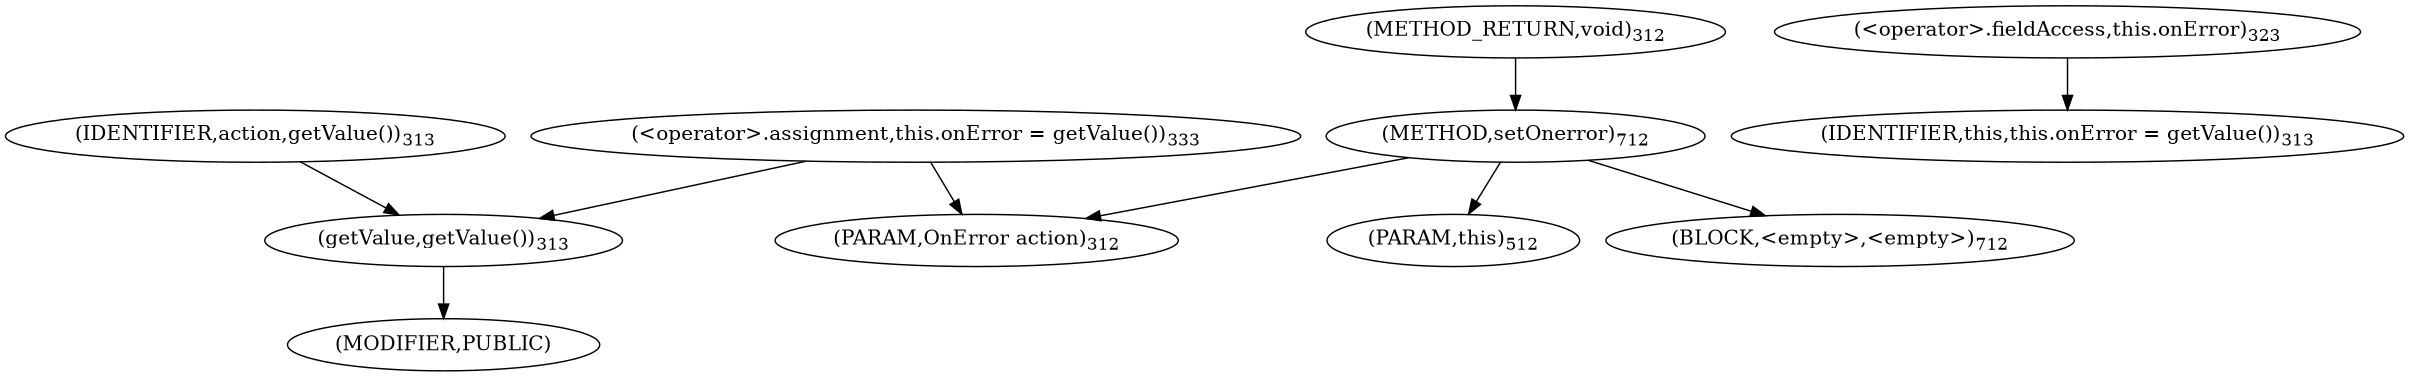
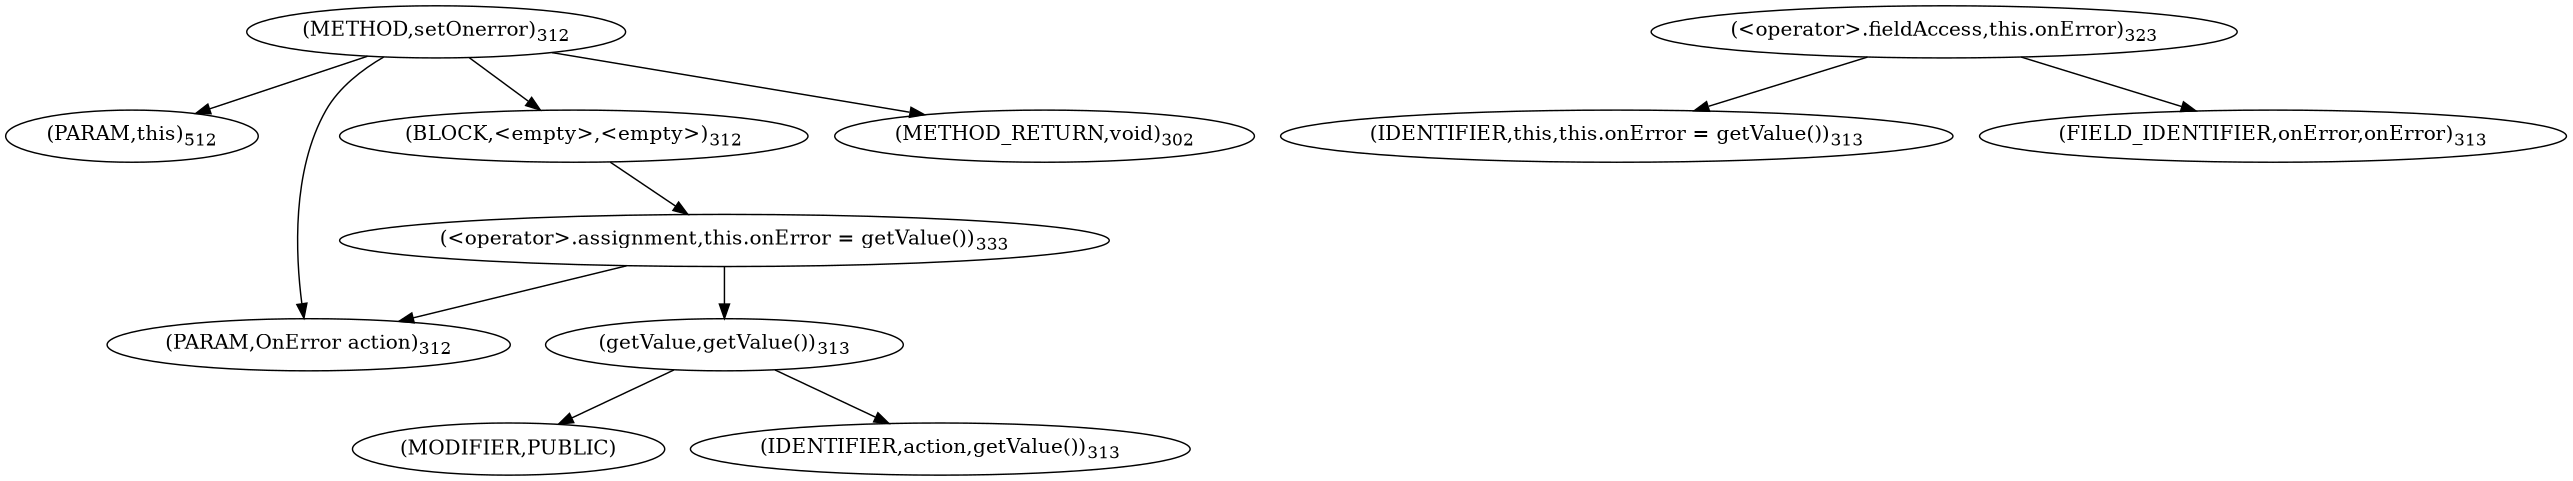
node "(METHOD_RETURN,void)": text "312" -> "302"
edge "(METHOD_RETURN,void)" -> "(METHOD,setOnerror)": reversed
node "(METHOD,setOnerror)": text "712" -> "312"
node "(FIELD_IDENTIFIER,onError,onError)": added
edge "(BLOCK,<empty>,<empty>)" -> "(<operator>.assignment,this.onError = getValue())": added
edge "(IDENTIFIER,action,getValue())" -> "(getValue,getValue())": reversed
node "(BLOCK,<empty>,<empty>)": text "712" -> "312"
